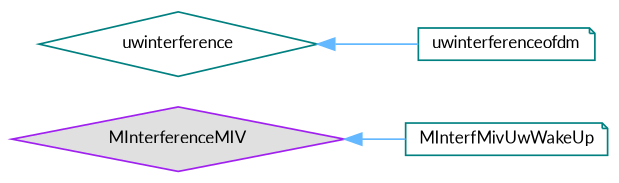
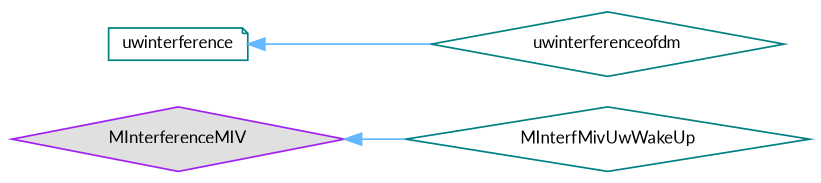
node "uwinterference": shape diamond -> note
node "uwinterferenceofdm": shape note -> diamond
node "MInterfMivUwWakeUp": shape note -> diamond
